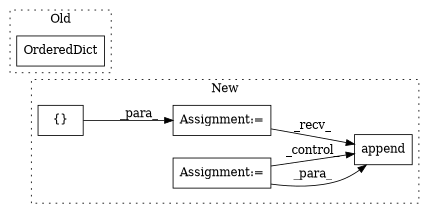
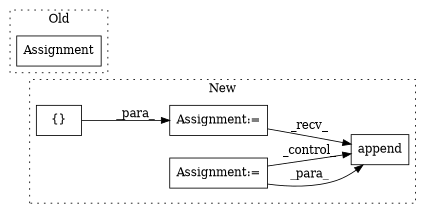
node "OrderedDict": label "OrderedDict" -> "Assignment"
